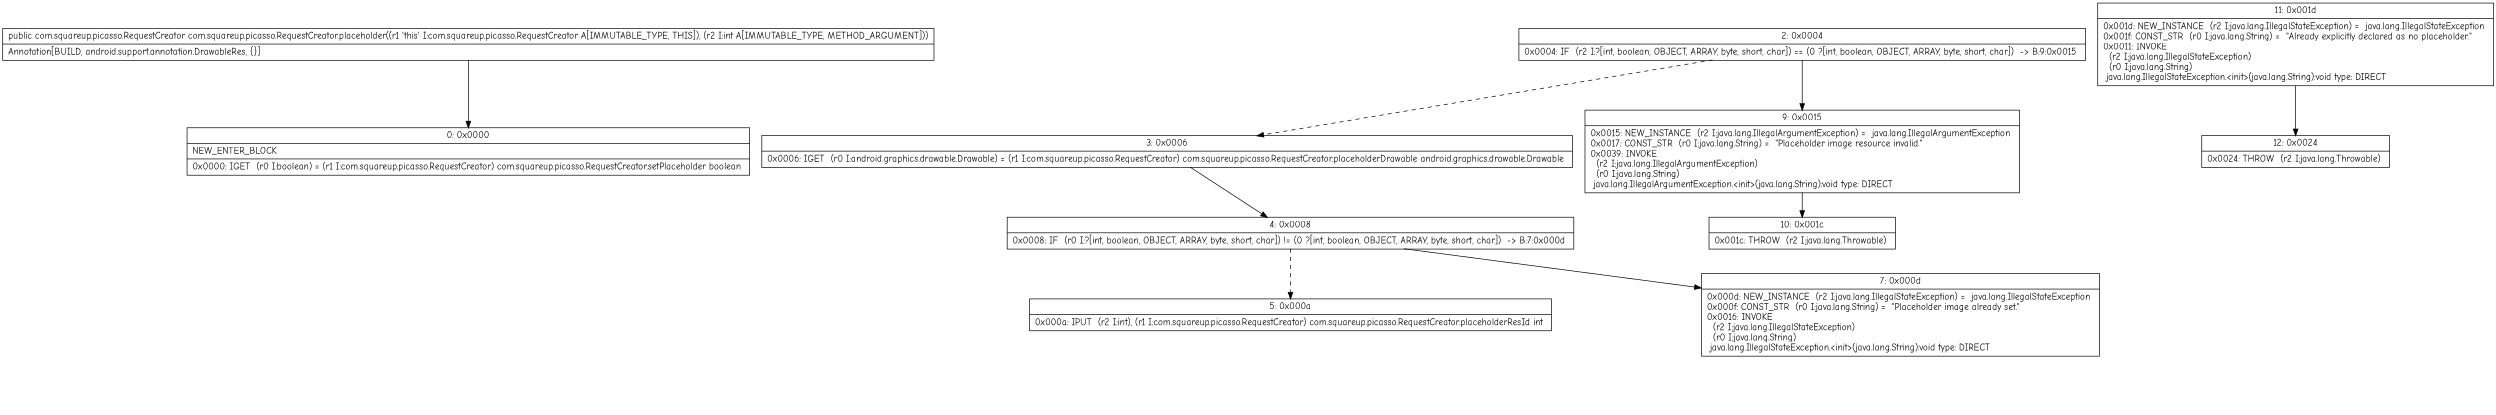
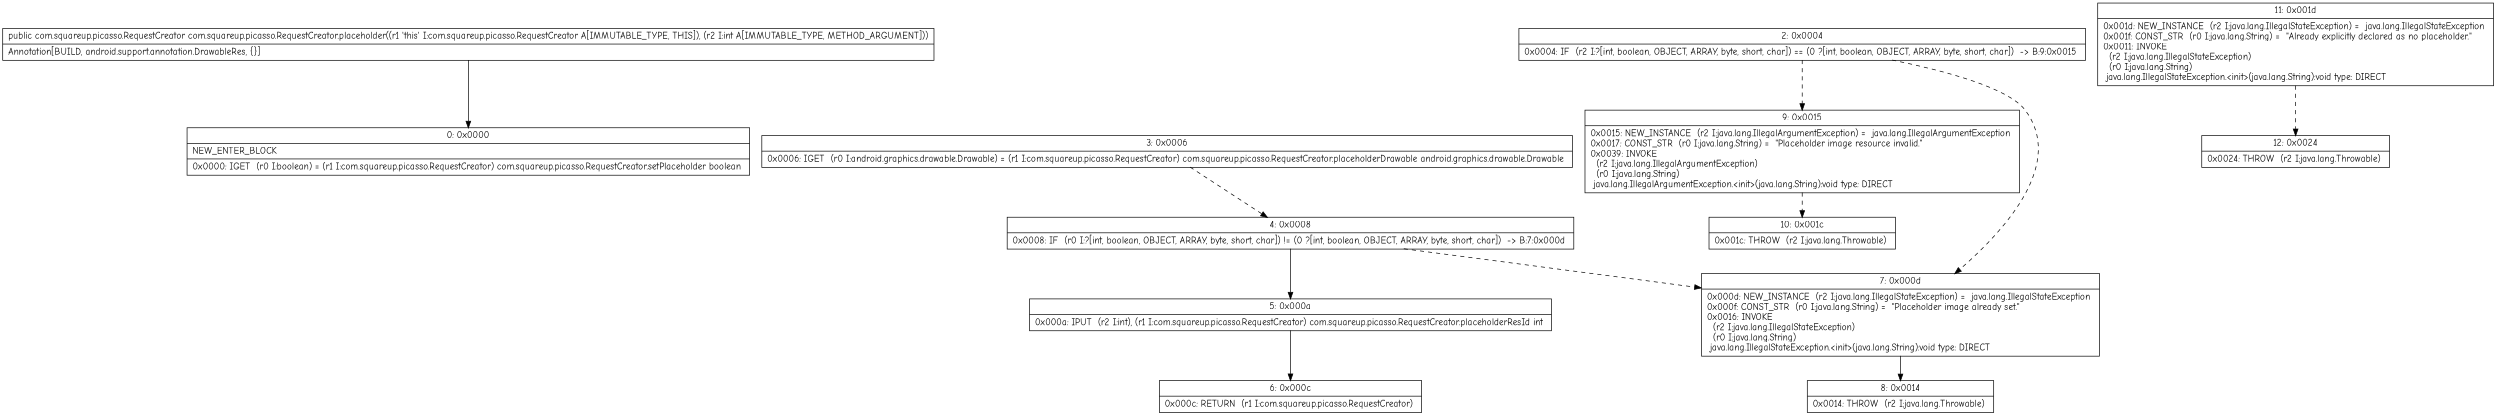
edge "2: 0x0004" -> "9: 0x0015": style solid -> dashed
edge "2: 0x0004" -> "3: 0x0006": now "2: 0x0004" -> "7: 0x000d"
edge "11: 0x001d" -> "12: 0x0024": style solid -> dashed
edge "3: 0x0006" -> "4: 0x0008": style solid -> dashed
edge "9: 0x0015" -> "10: 0x001c": style solid -> dashed
edge "4: 0x0008" -> "7: 0x000d": style solid -> dashed
edge "4: 0x0008" -> "5: 0x000a": style dashed -> solid
node "6: 0x000c": added
node "8: 0x0014": added
